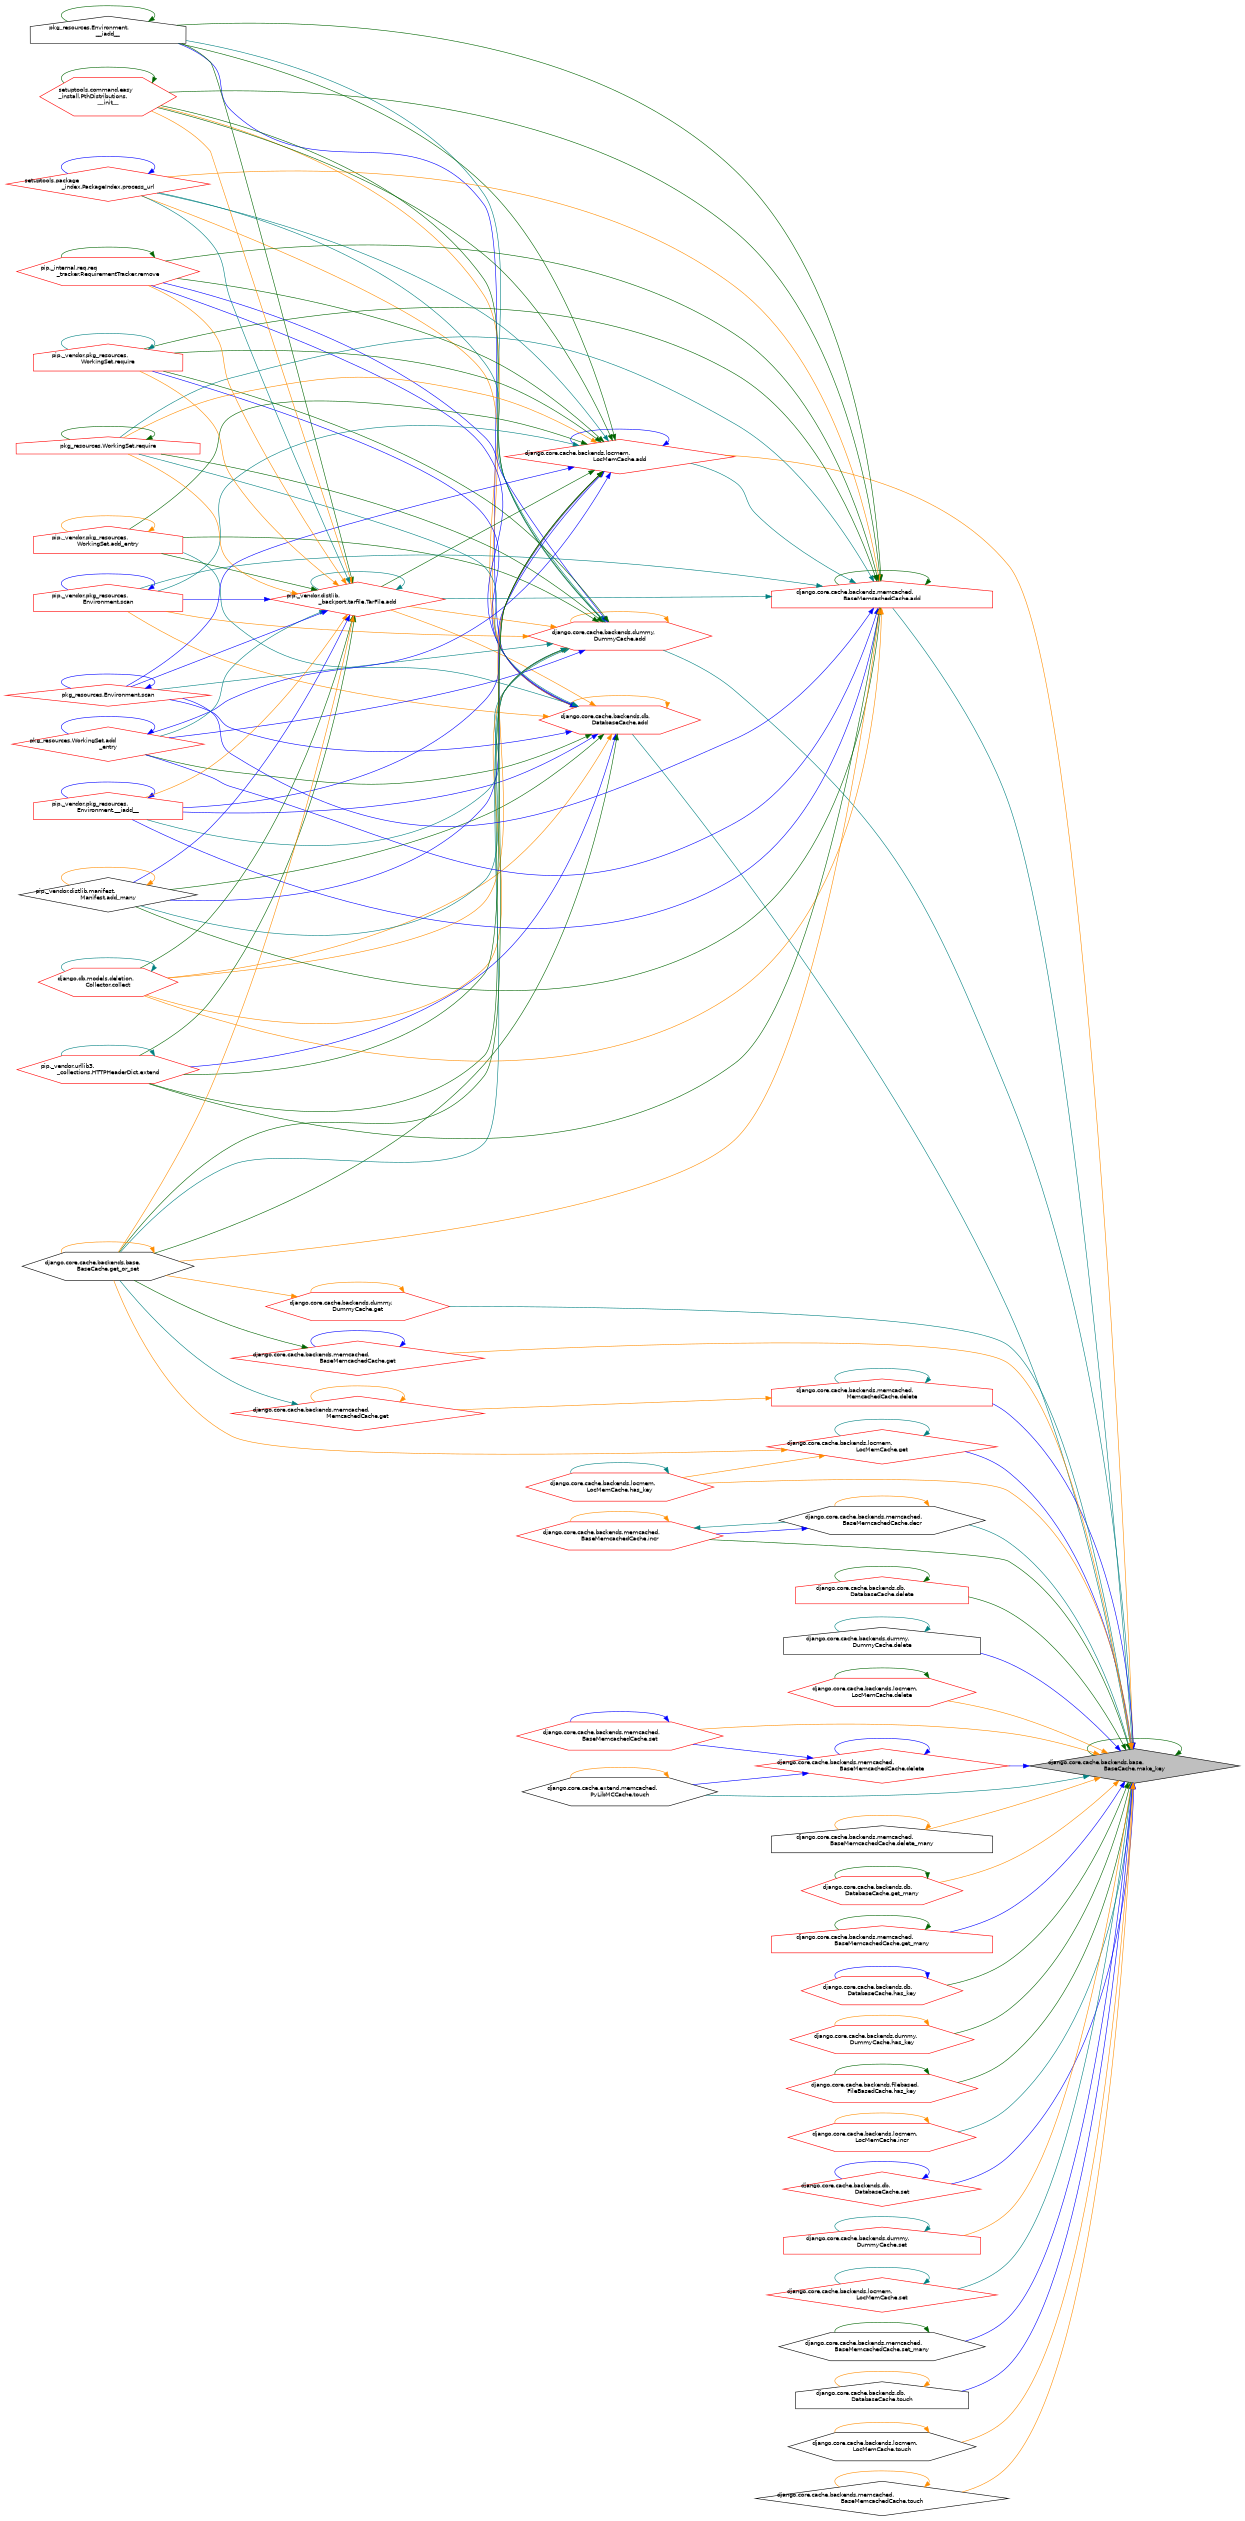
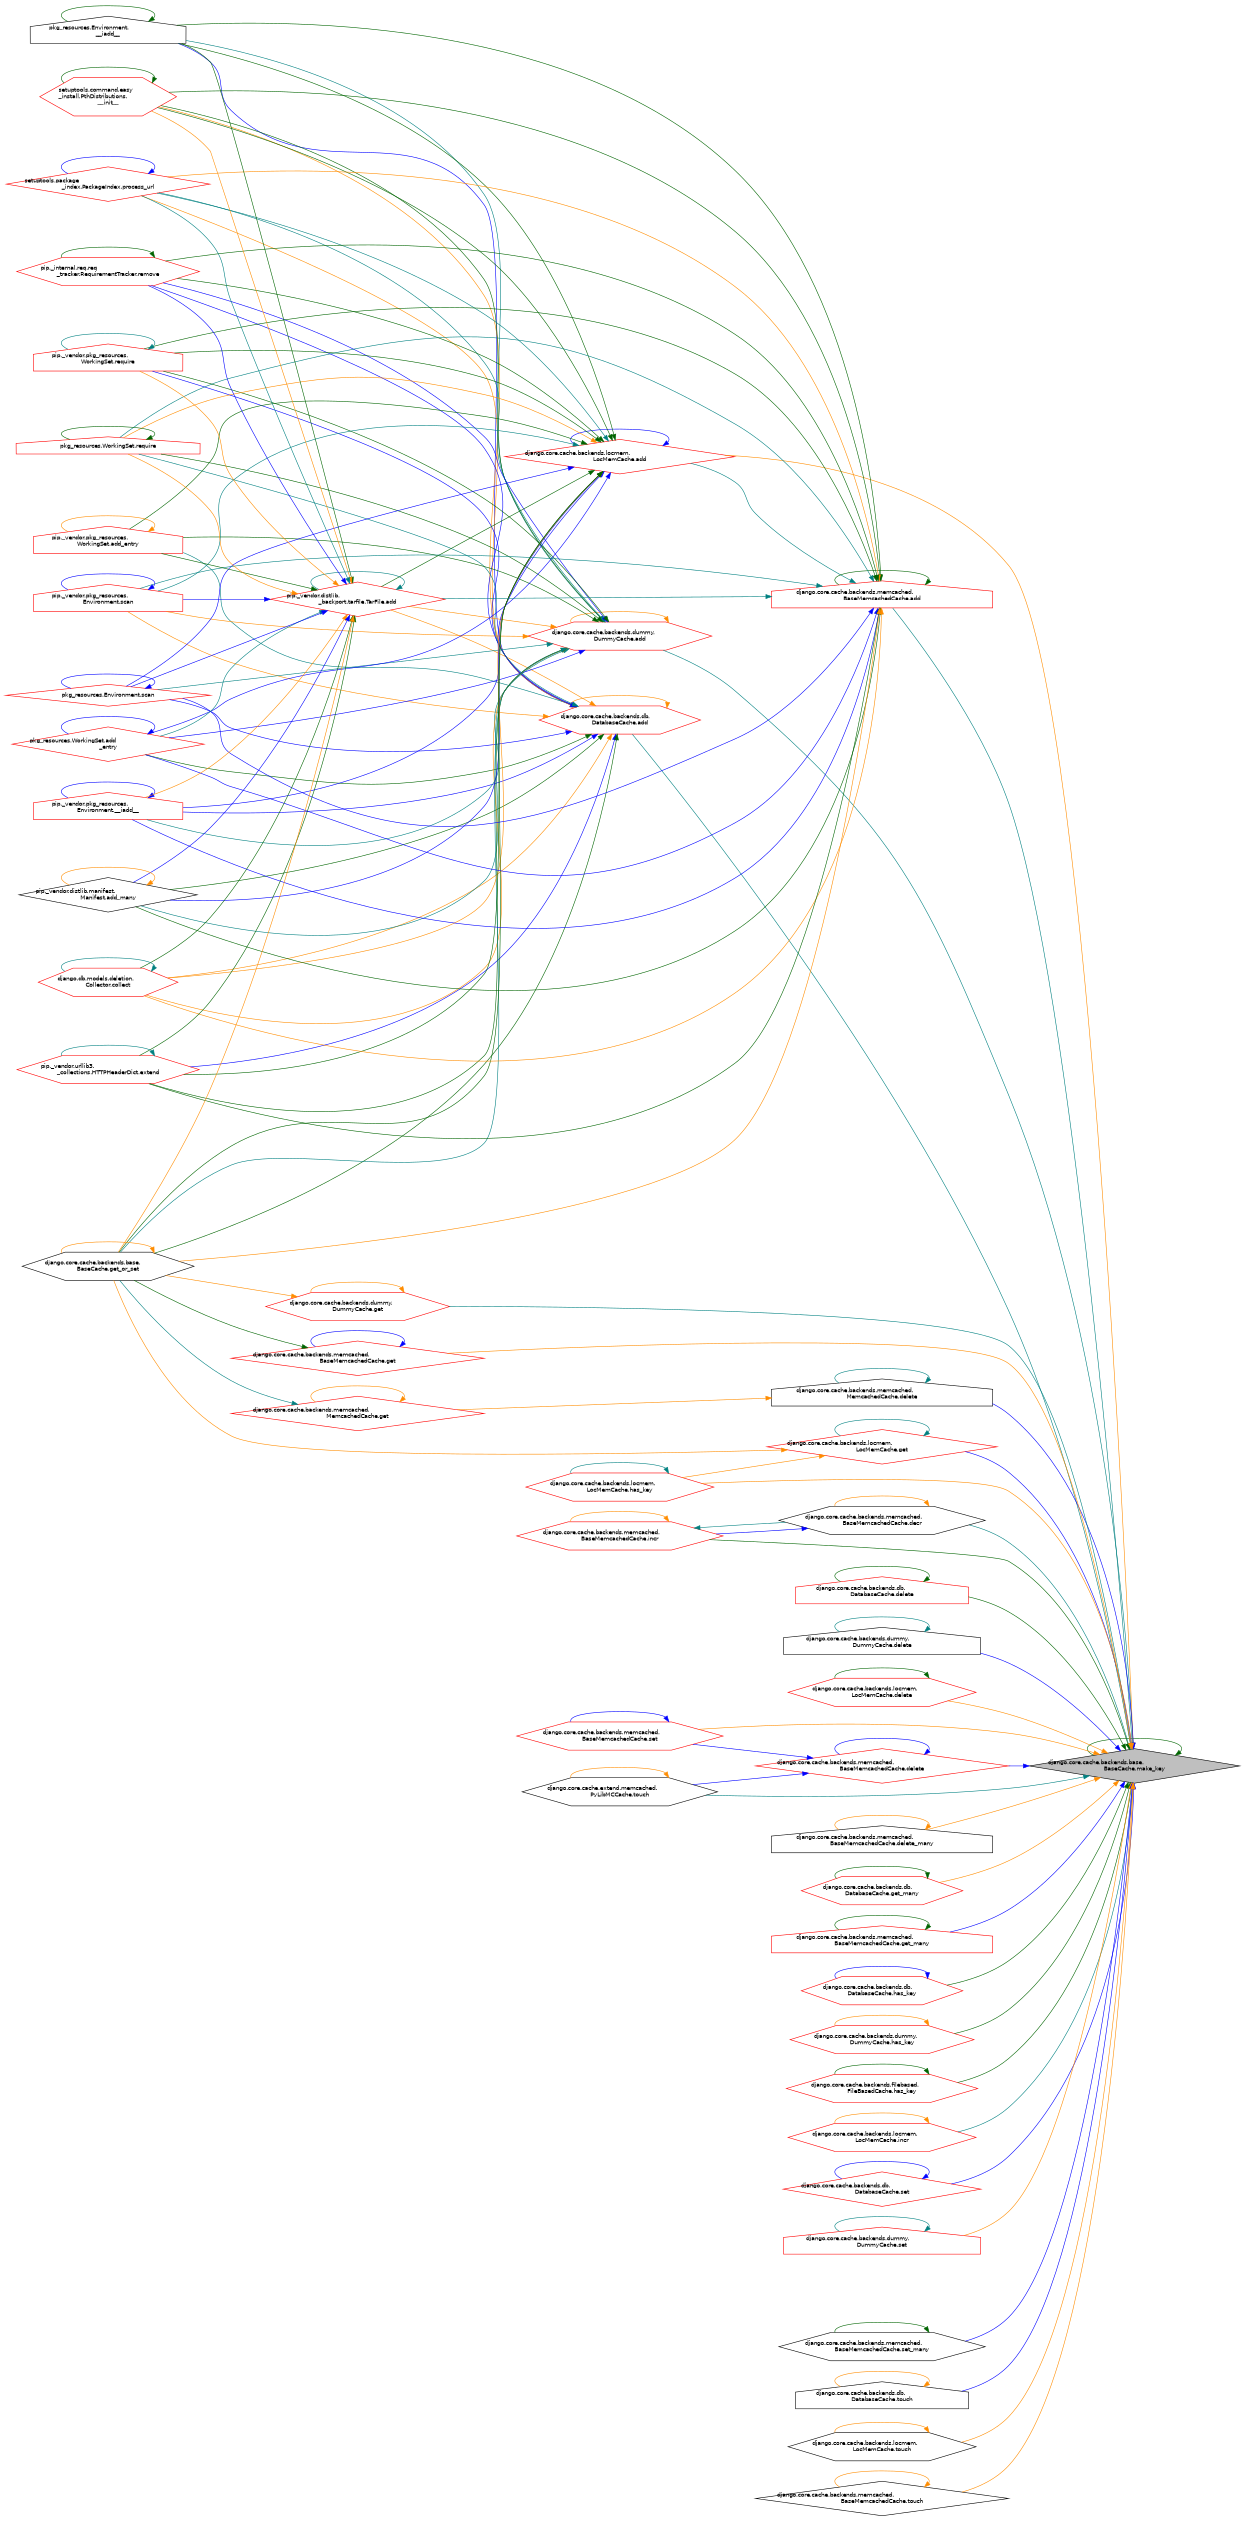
edge "pip._internal.req.req _tracker.RequirementTracker.remove" -> "pip._vendor.distlib. _backport.tarfile.TarFile.add": color darkorange -> blue
node "django.core.cache.backends.memcached. MemcachedCache.delete": color red -> black
node "django.core.cache.backends.locmem. LocMemCache.set": removed
